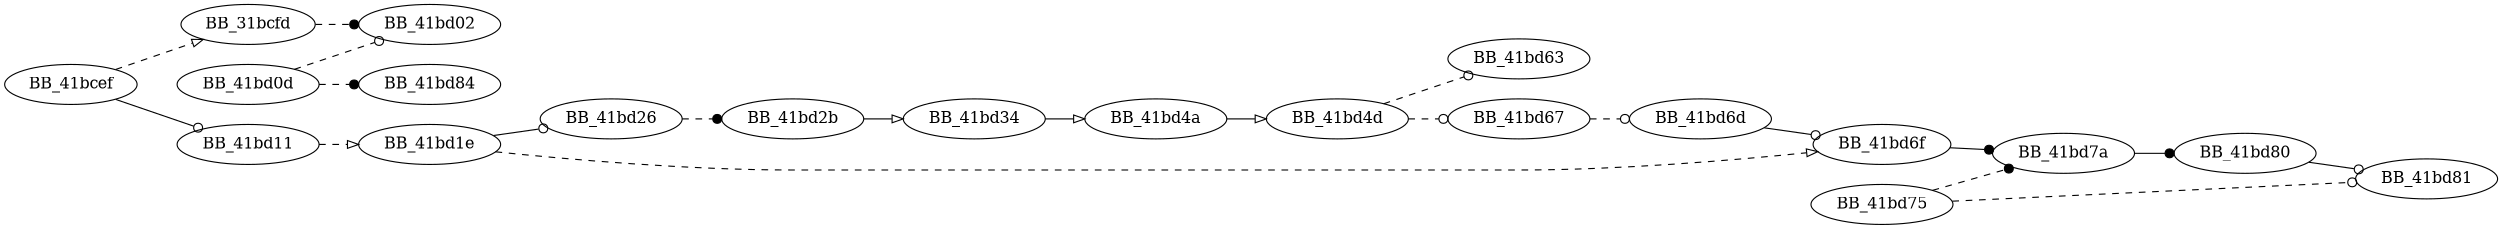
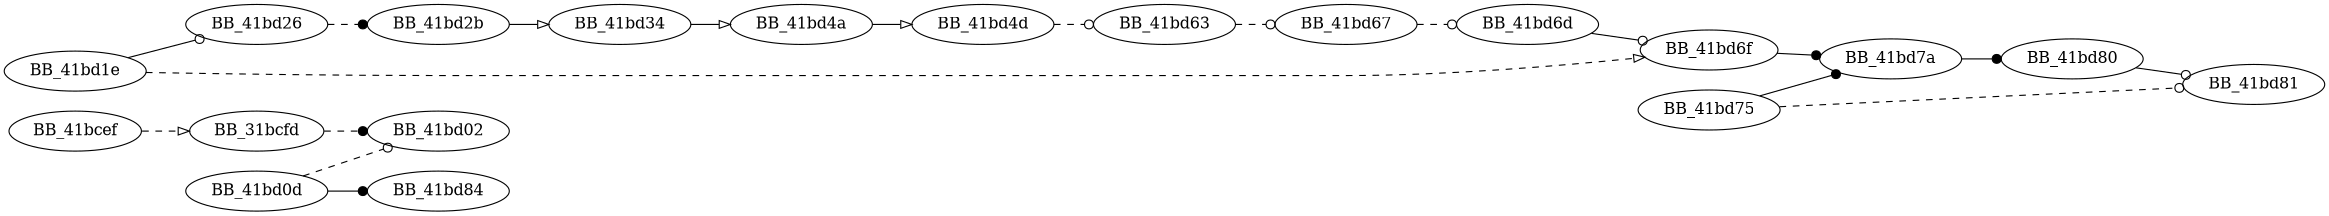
edge "BB_41bd0d" -> "BB_41bd84": style dashed -> solid
edge "BB_41bd4d" -> "BB_41bd67": now "BB_41bd63" -> "BB_41bd67"
node "BB_41bd11": removed
edge "BB_41bd75" -> "BB_41bd7a": style dashed -> solid
